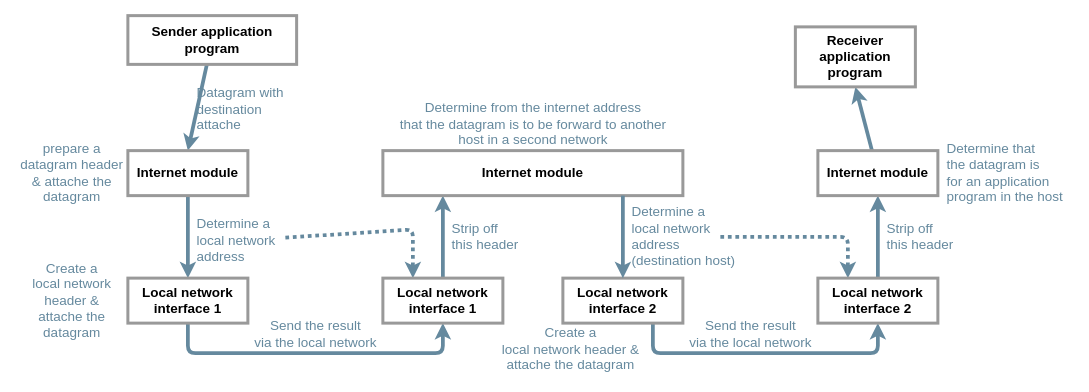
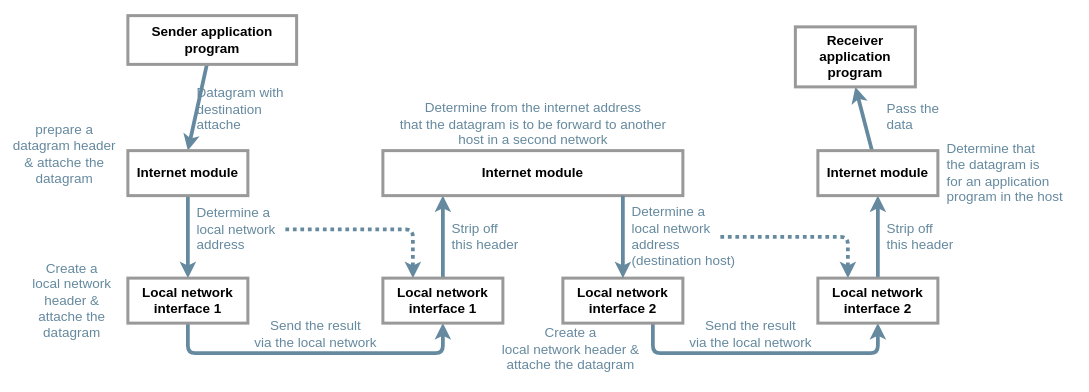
node "Pass the data": added
node "prepare a datagram header & attache the datagram": moved (72, 173) -> (64, 154)
node "Determine a local network address": moved (240, 240) -> (240, 229)
